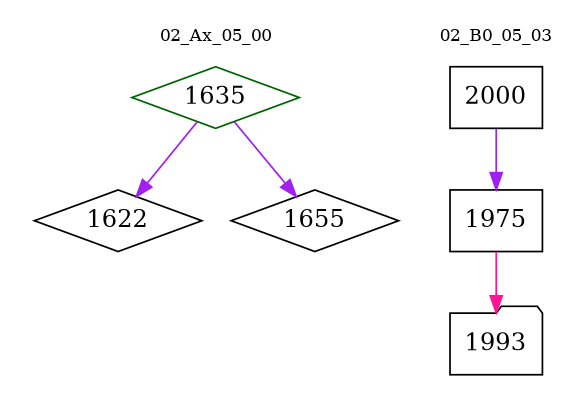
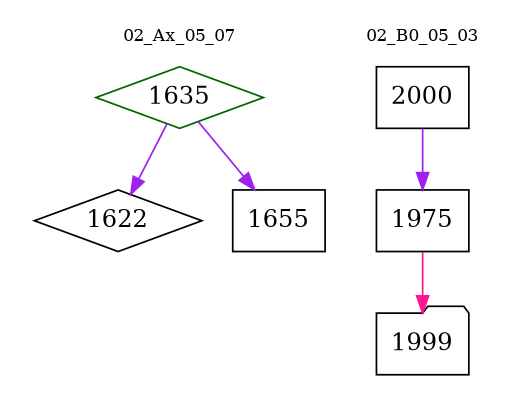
cluster "02_Ax_05_00": label "02_Ax_05_00" -> "02_Ax_05_07"
node "1655": shape diamond -> box
node "1993": label "1993" -> "1999"
